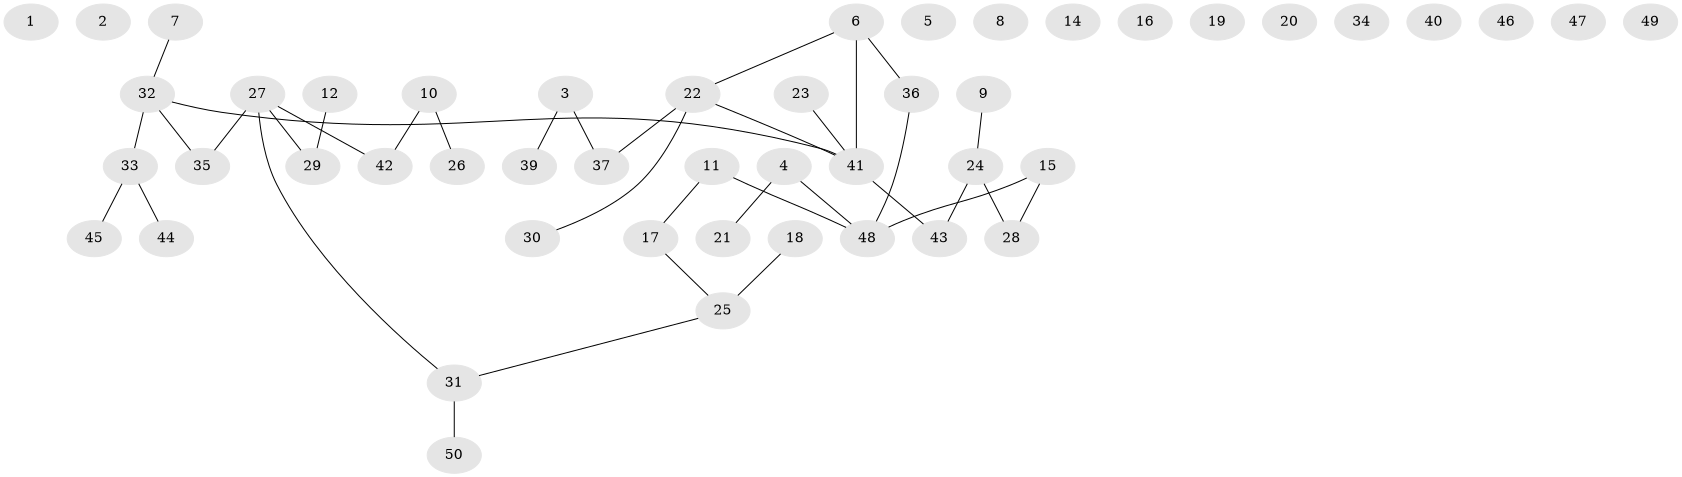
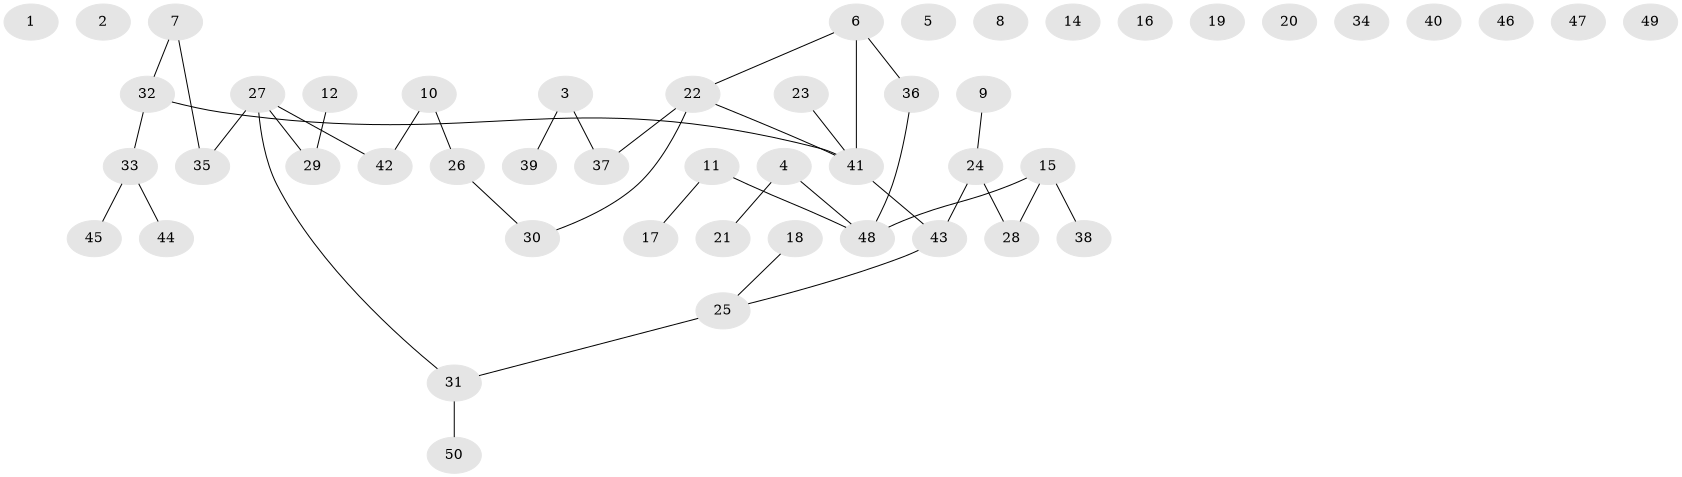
edge "32" -- "35": now "7" -- "35"
edge "26" -- "30": added
node "38": added
edge "17" -- "25": now "43" -- "25"
